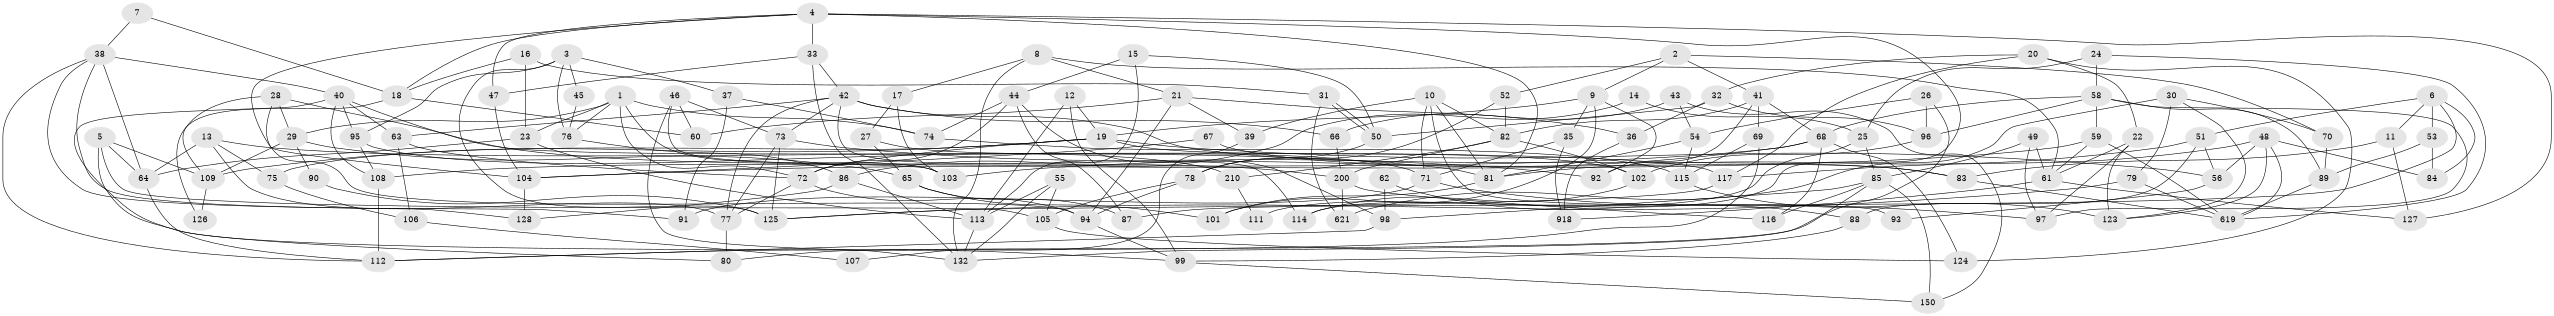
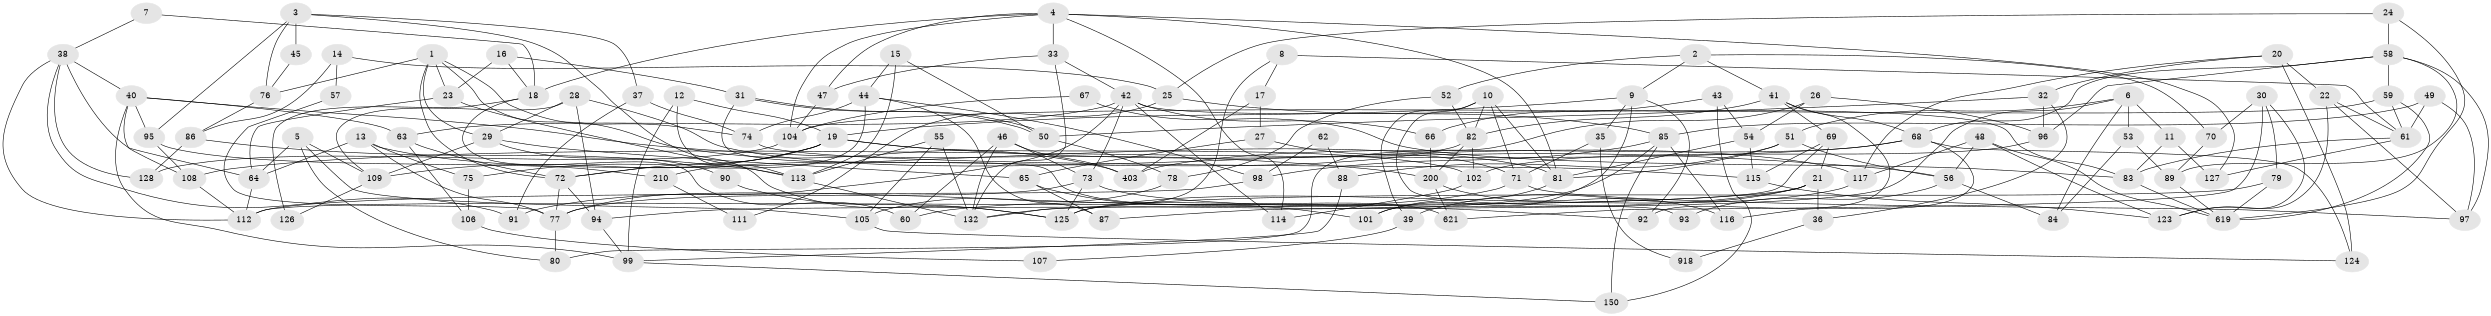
edge "8" -- "21": now "69" -- "21"
node "57": added
edge "48" -- "84": now "56" -- "84"
node "103": label "103" -> "403"
edge "78" -- "94": removed
edge "61" -- "918": now "61" -- "83"
